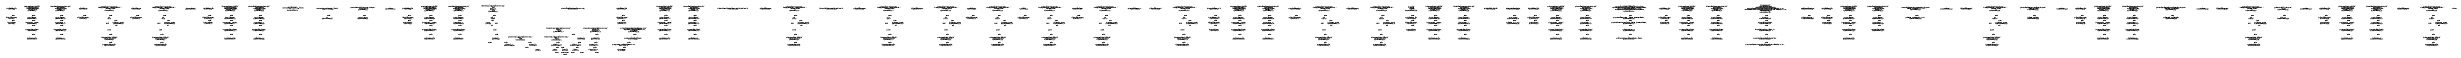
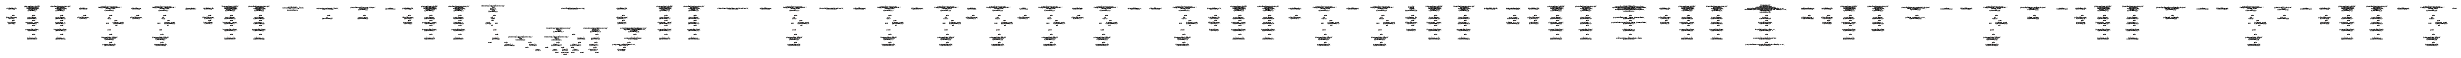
edge "93_ assert(b <= a); 521-expression_statement-94-94" -> "90_ return c; 502-return-91-91": now "89_ uint256 c = a / b; 494-new_variable-90-90" -> "90_ return c; 502-return-91-91"
edge "98_ assert(c >= a); 557-expression_statement-99-99" -> "99_ return c; 564-return-100-100": now "98_ assert(c >= a); 557-expression_statement-99-99" -> "94_ return a - b; 528-return-95-95"
